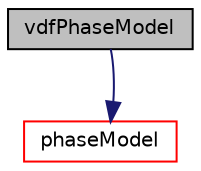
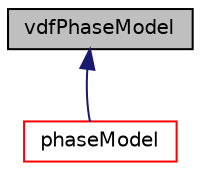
edge "vdfPhaseModel" -> "phaseModel": reversed
